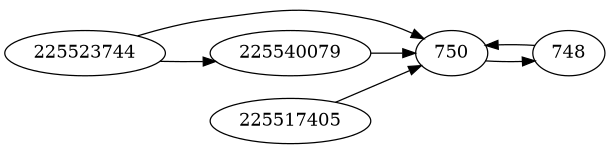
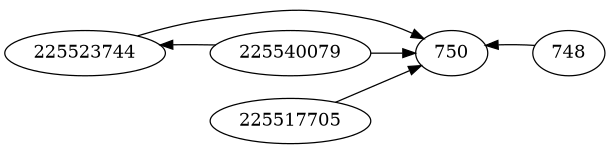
edge "225523744" -> "225540079": reversed
edge "750" -> "748": removed
node "225517405": label "225517405" -> "225517705"
